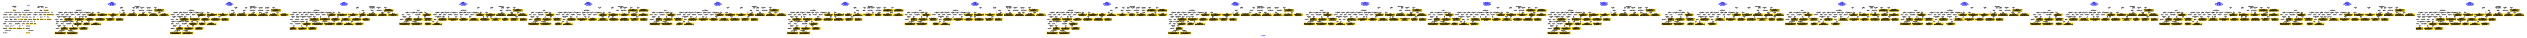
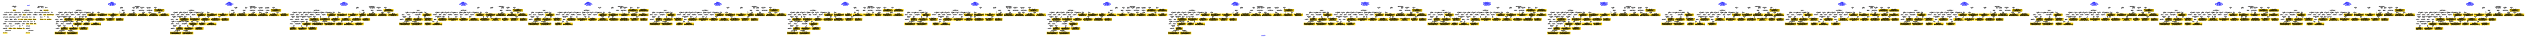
node "Acquisition_URI": fillcolor lightgray -> gold
node "Category": removed
node "Maker Death Date": fillcolor lightgray -> gold
